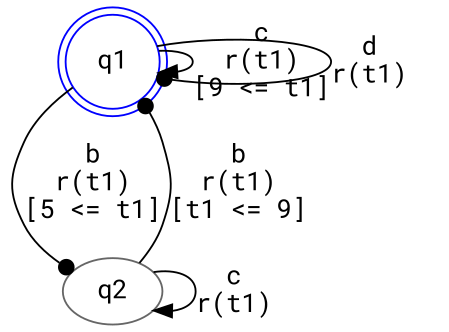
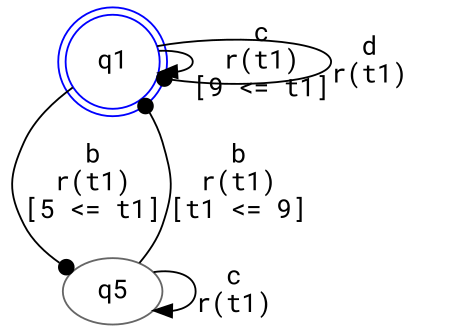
node "q2": label "q2" -> "q5"
